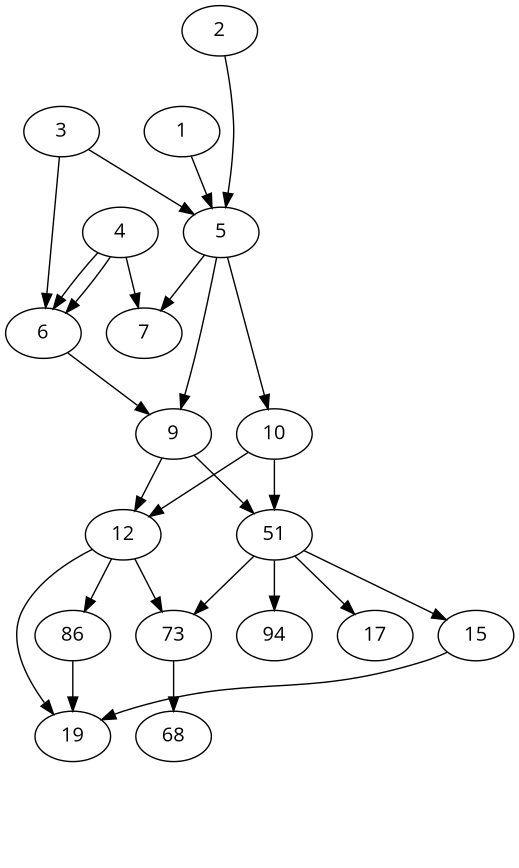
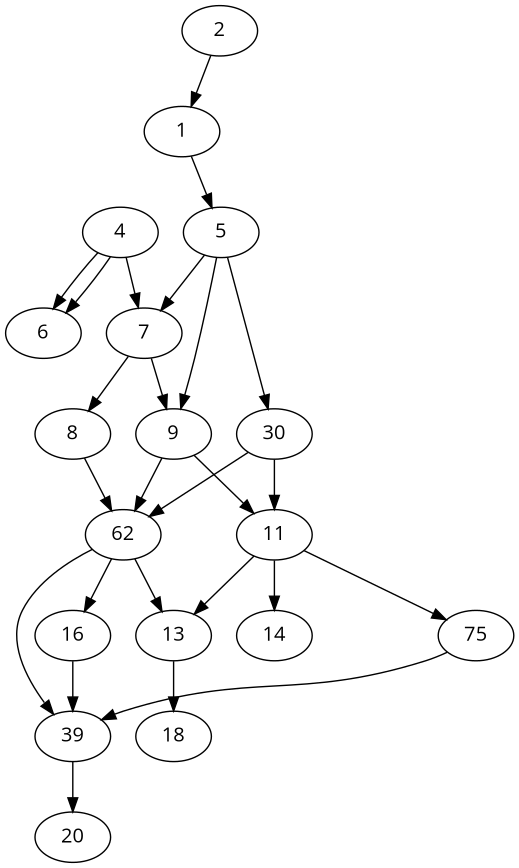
edge "2" -> "5": now "2" -> "1"
node "3": removed
edge "6" -> "9": now "7" -> "9"
node "8": added
node "10": label "10" -> "30"
node "12": label "12" -> "62"
node "51": label "51" -> "11"
node "86": label "86" -> "16"
node "73": label "73" -> "13"
node "94": label "94" -> "14"
node "17": removed
node "15": label "15" -> "75"
node "19": label "19" -> "39"
node "68": label "68" -> "18"
node "20": added
